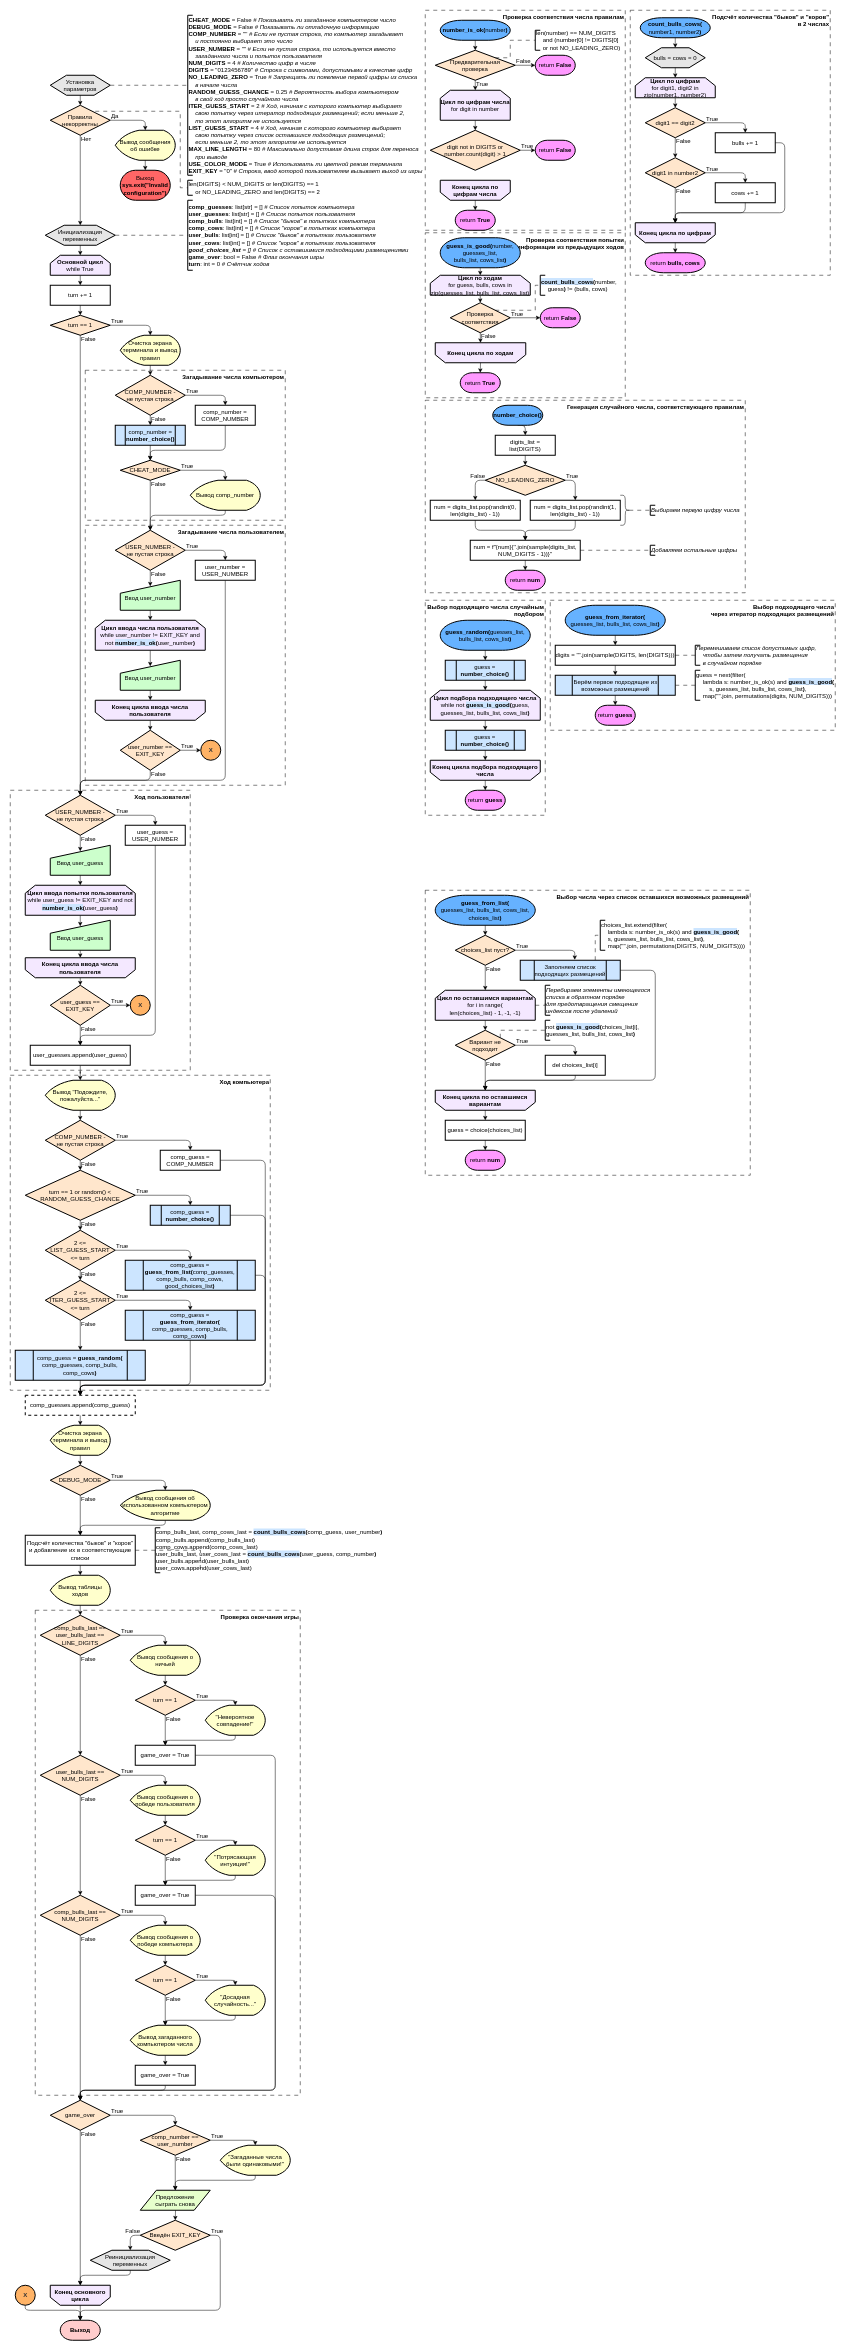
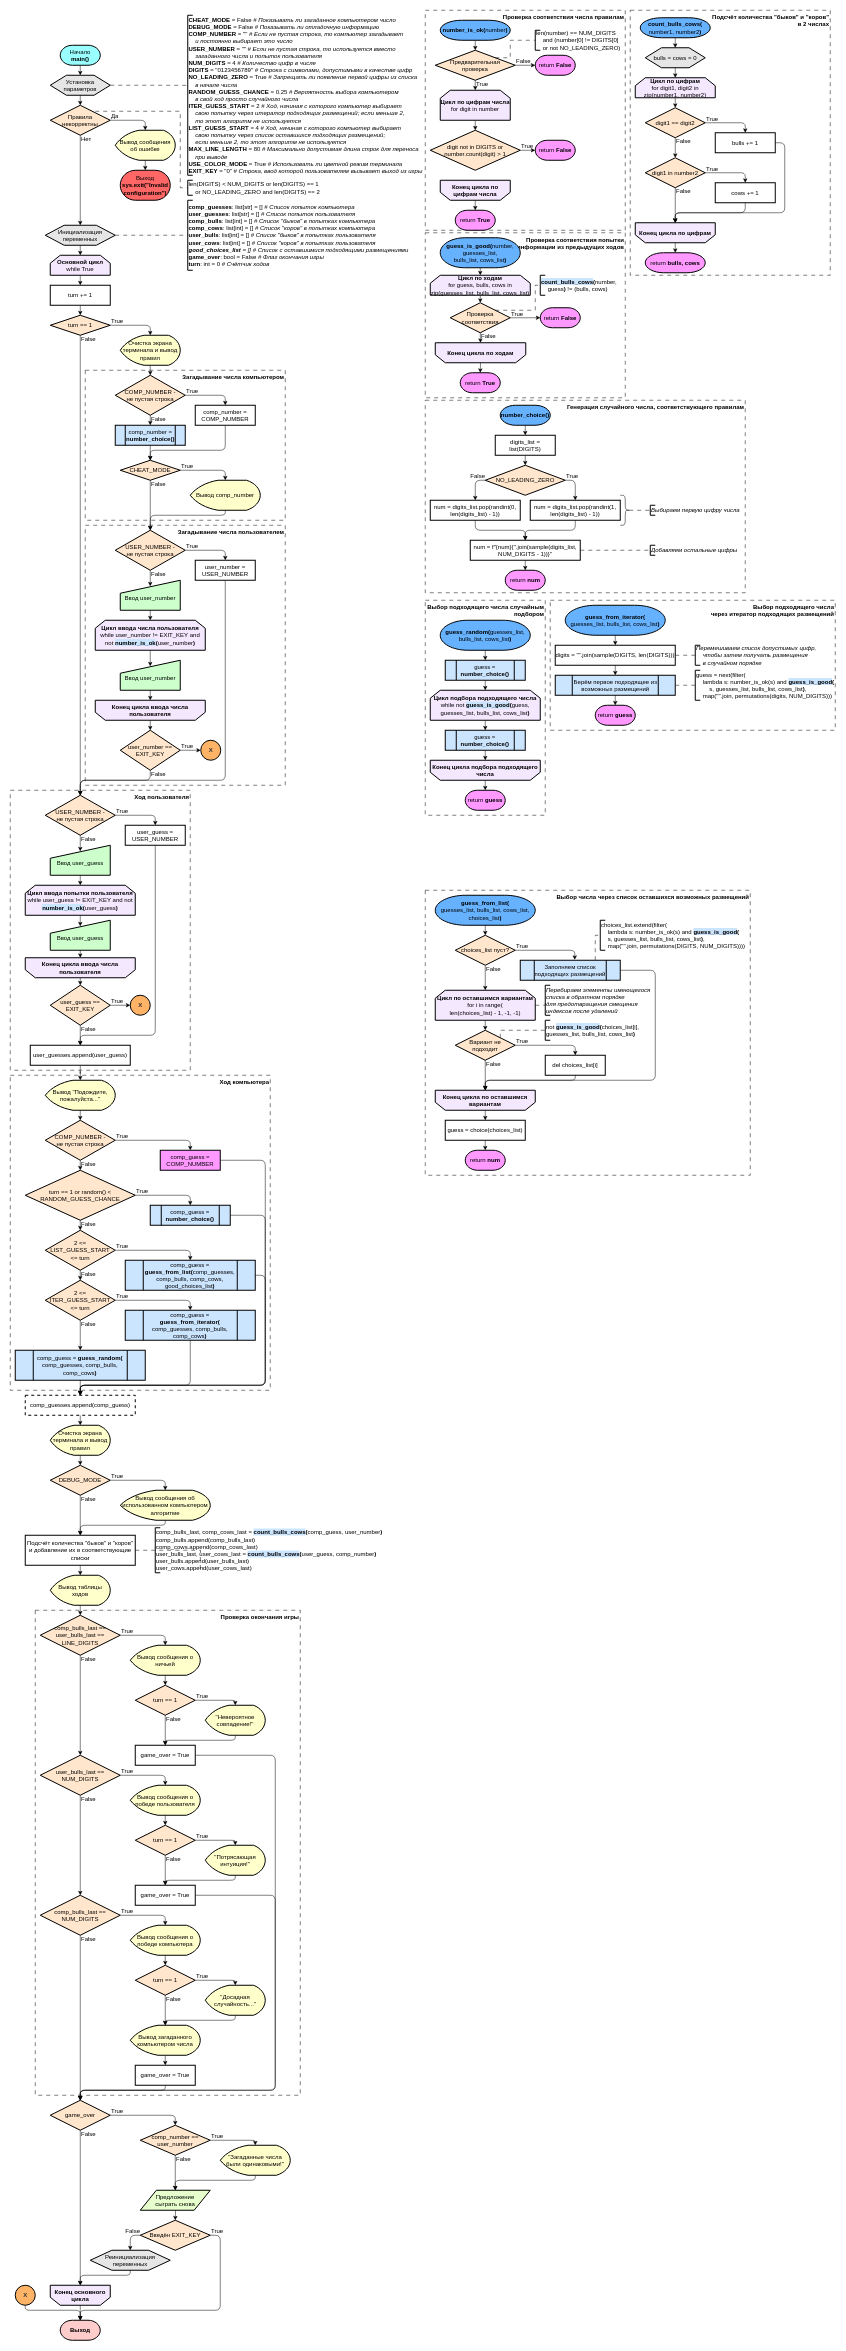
node "Начало main()": added
edge "Начало main()" -> "Установка параметров": added
node "number_choice()": moved (518, 415) -> (525, 415)
node "comp_guess = COMP_NUMBER": fillcolor #ffffff -> #ff99ff
